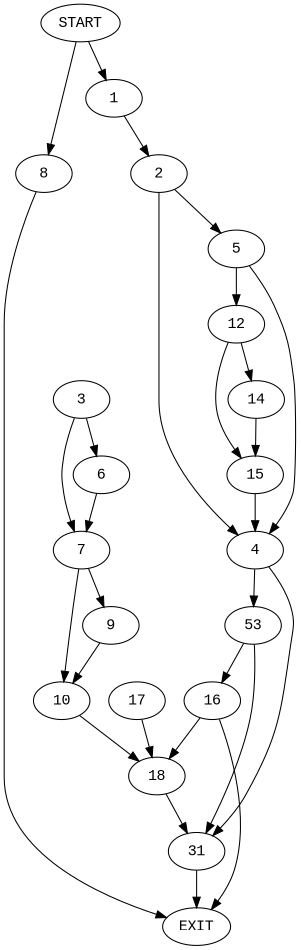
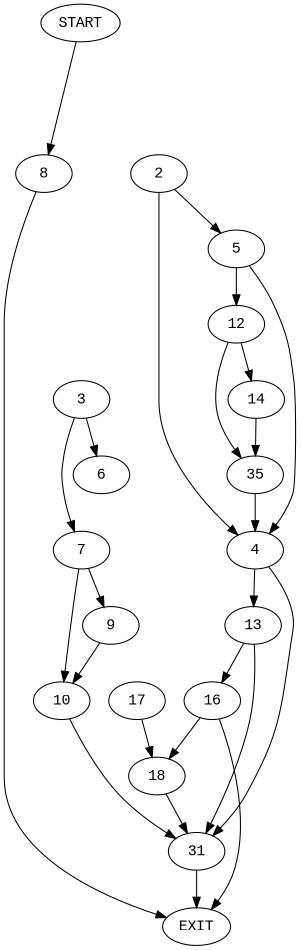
node "1": removed
node "15": label "15" -> "35"
edge "6" -> "7": removed
node "53": label "53" -> "13"
edge "10" -> "18": now "10" -> "31"
